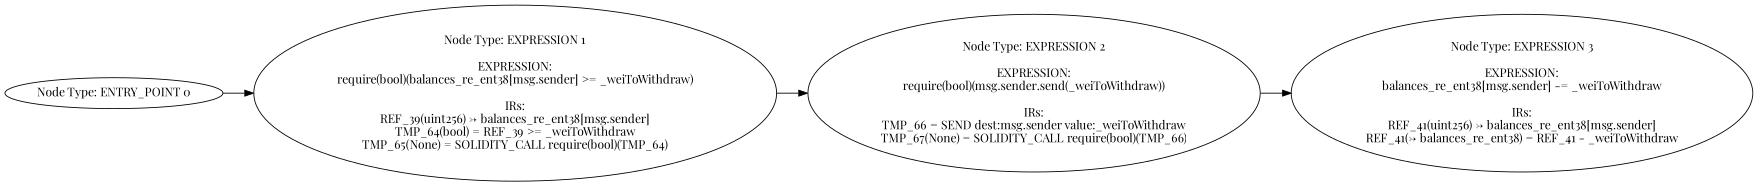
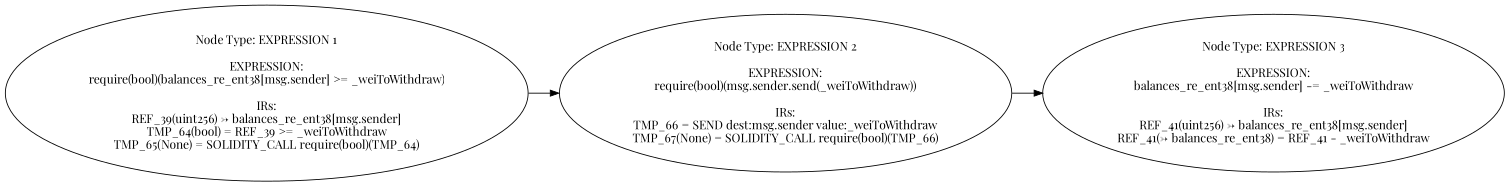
node "Node Type: ENTRY_POINT 0": removed
